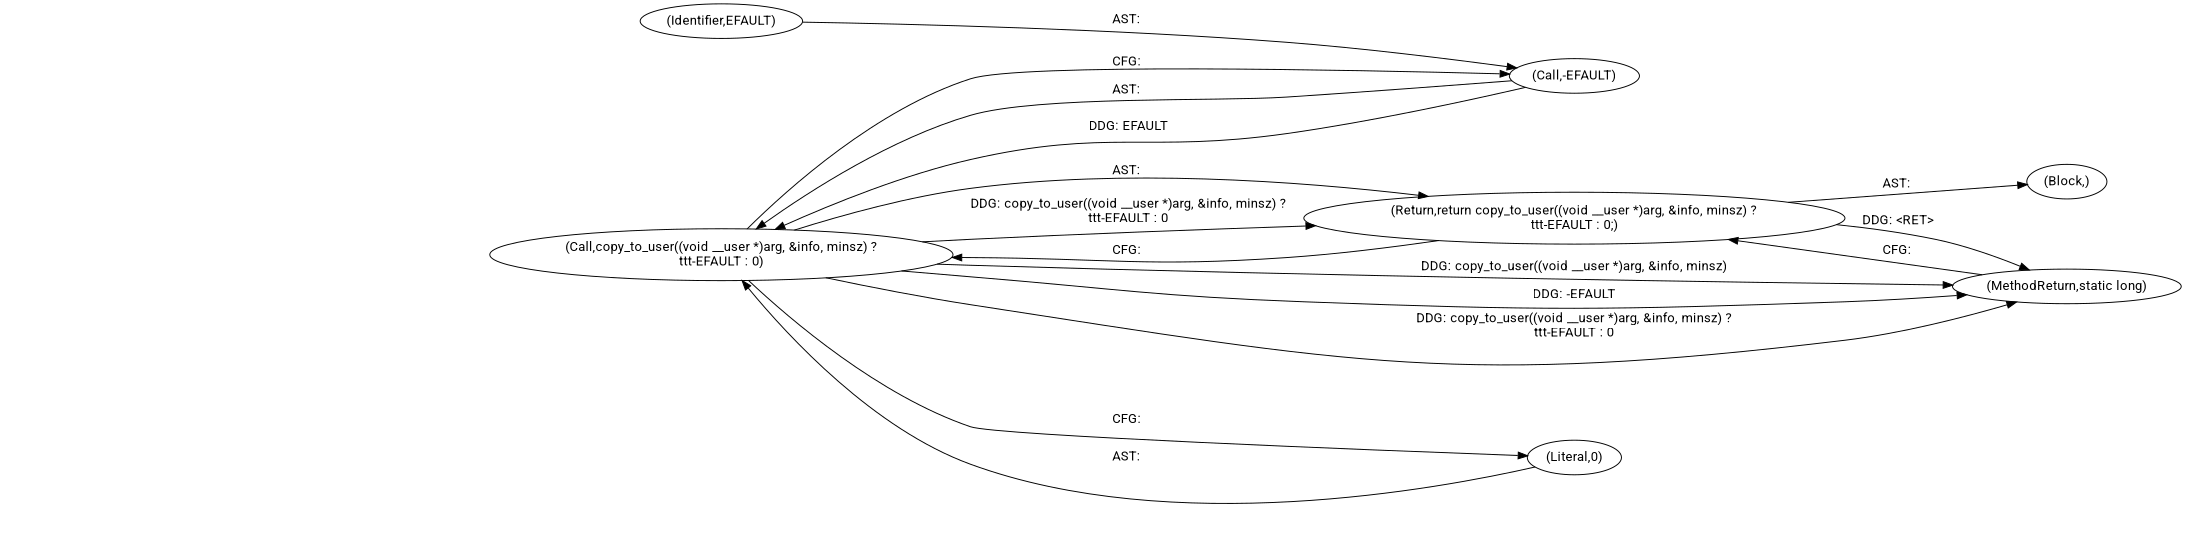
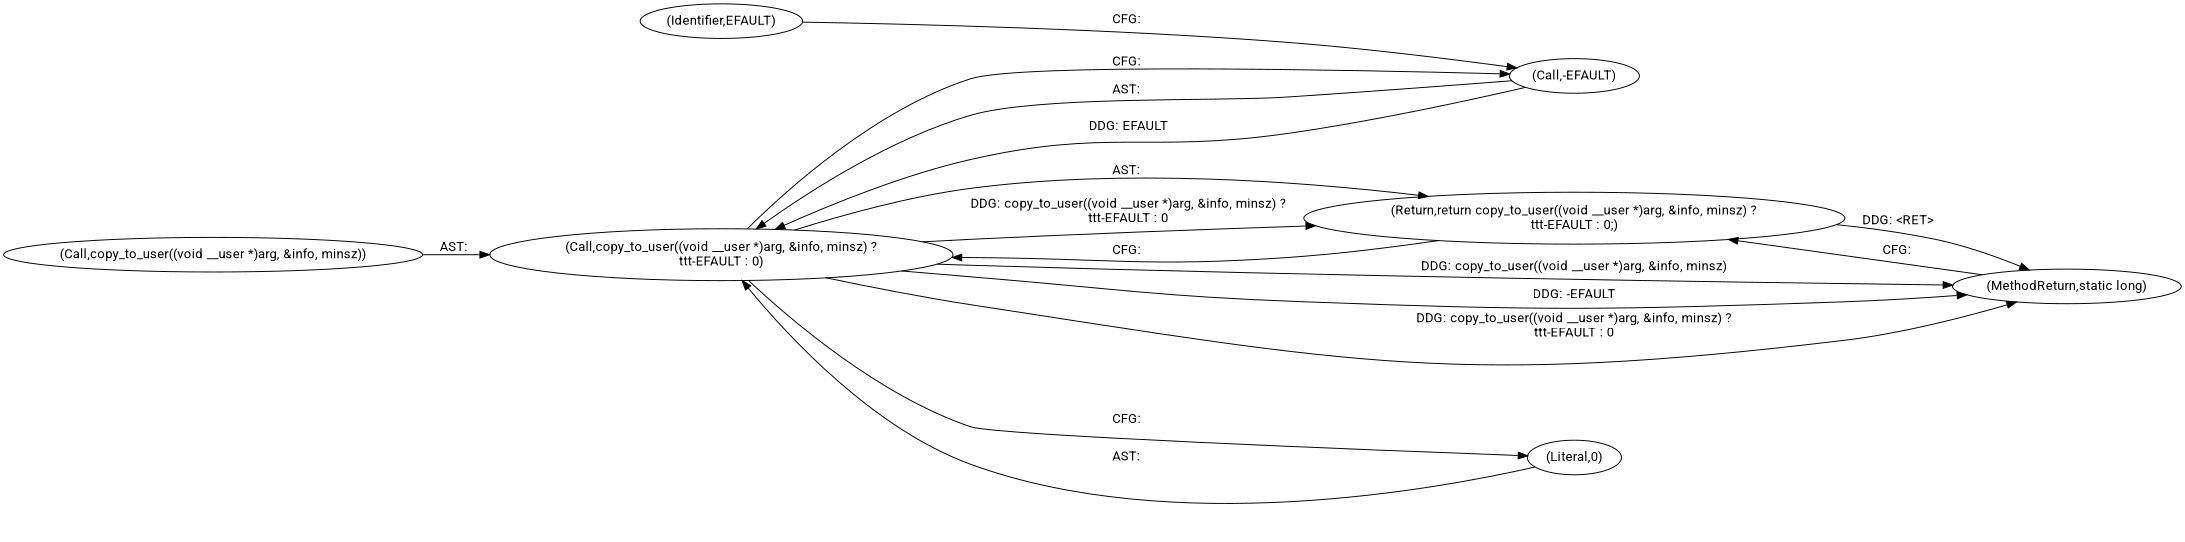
edge "(Identifier,EFAULT)" -> "(Call,-EFAULT)": label "AST: " -> "CFG: "
node "(Block,)": removed
node "(Call,copy_to_user((void __user *)arg, &info, minsz))": added
